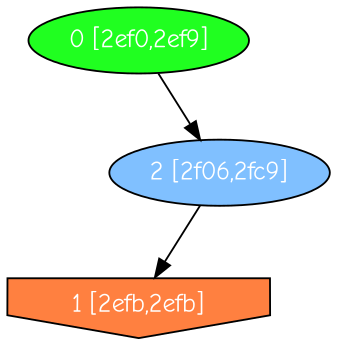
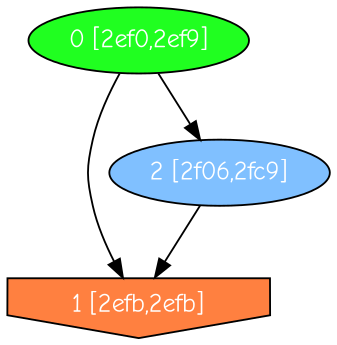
edge "0 [2ef0,2ef9]" -> "1 [2efb,2efb]": added
